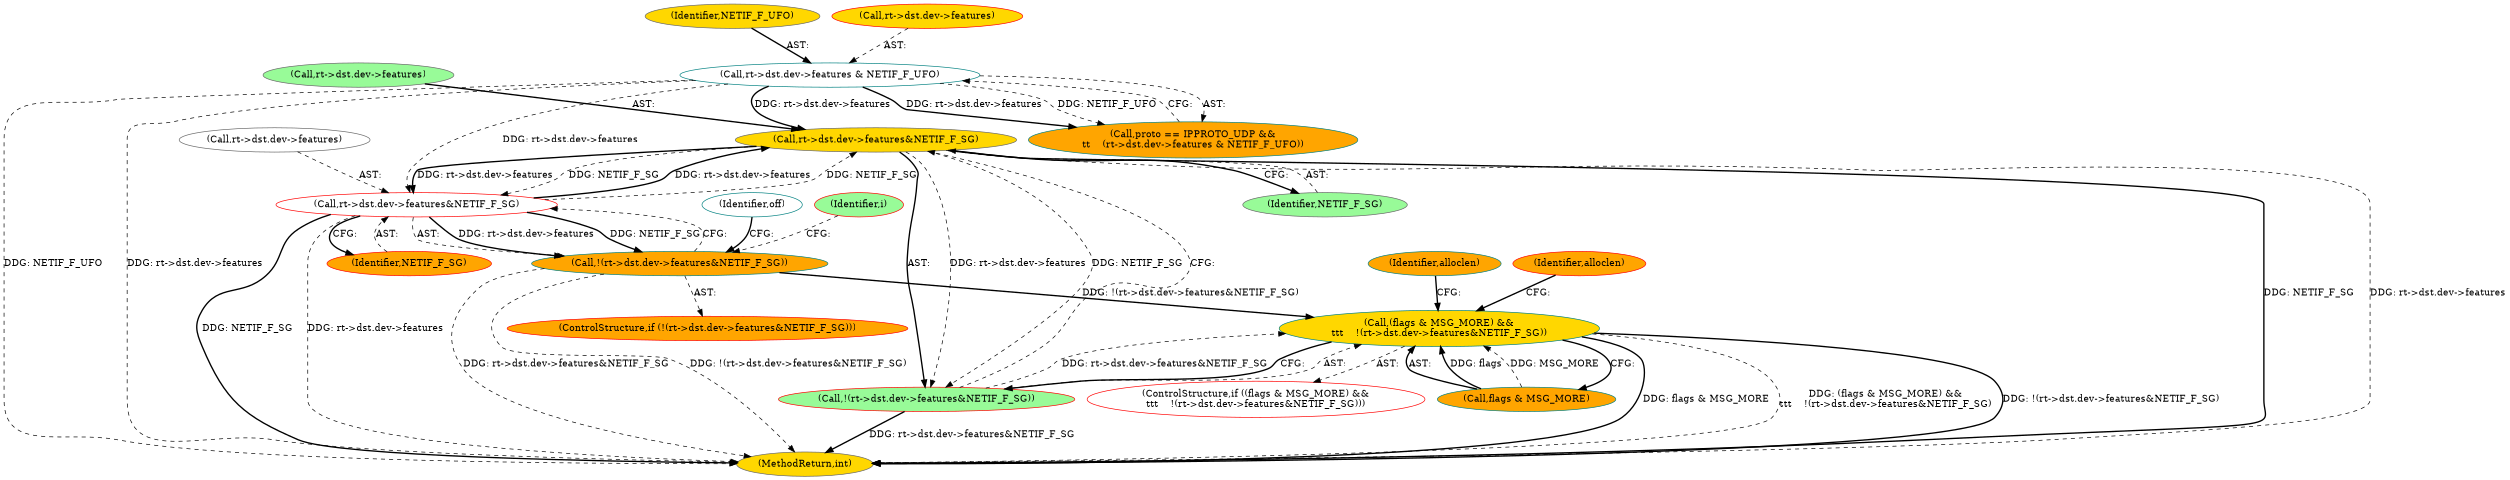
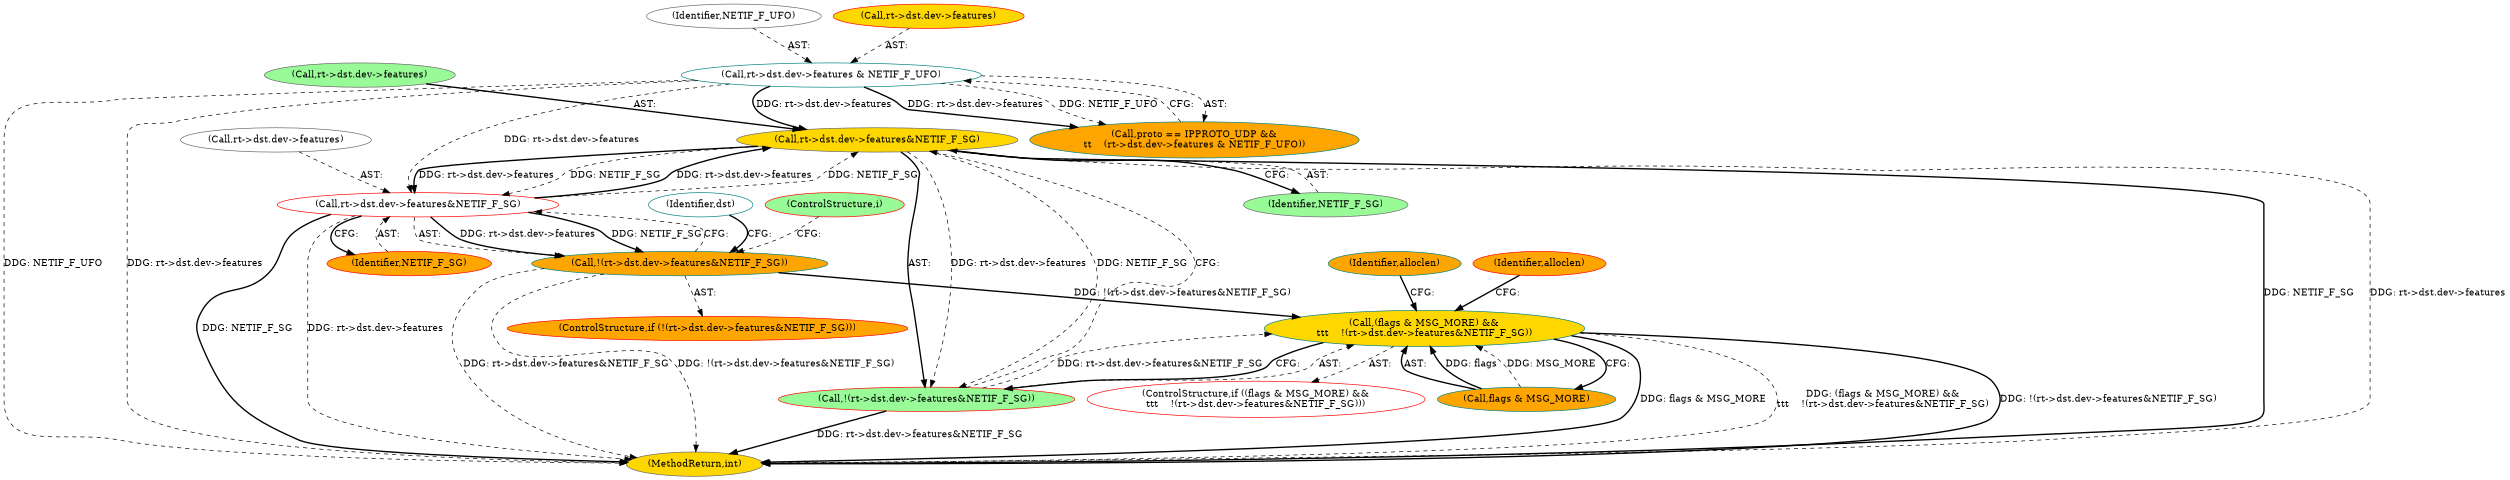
node "(Identifier,NETIF_F_UFO)": fillcolor gold -> white
edge "(Identifier,NETIF_F_UFO)" -> "(Call,rt->dst.dev->features & NETIF_F_UFO)": style bold -> dashed
node "(Identifier,off)": label "(Identifier,off)" -> "(Identifier,dst)"
node "(Identifier,i)": label "(Identifier,i)" -> "(ControlStructure,i)"
